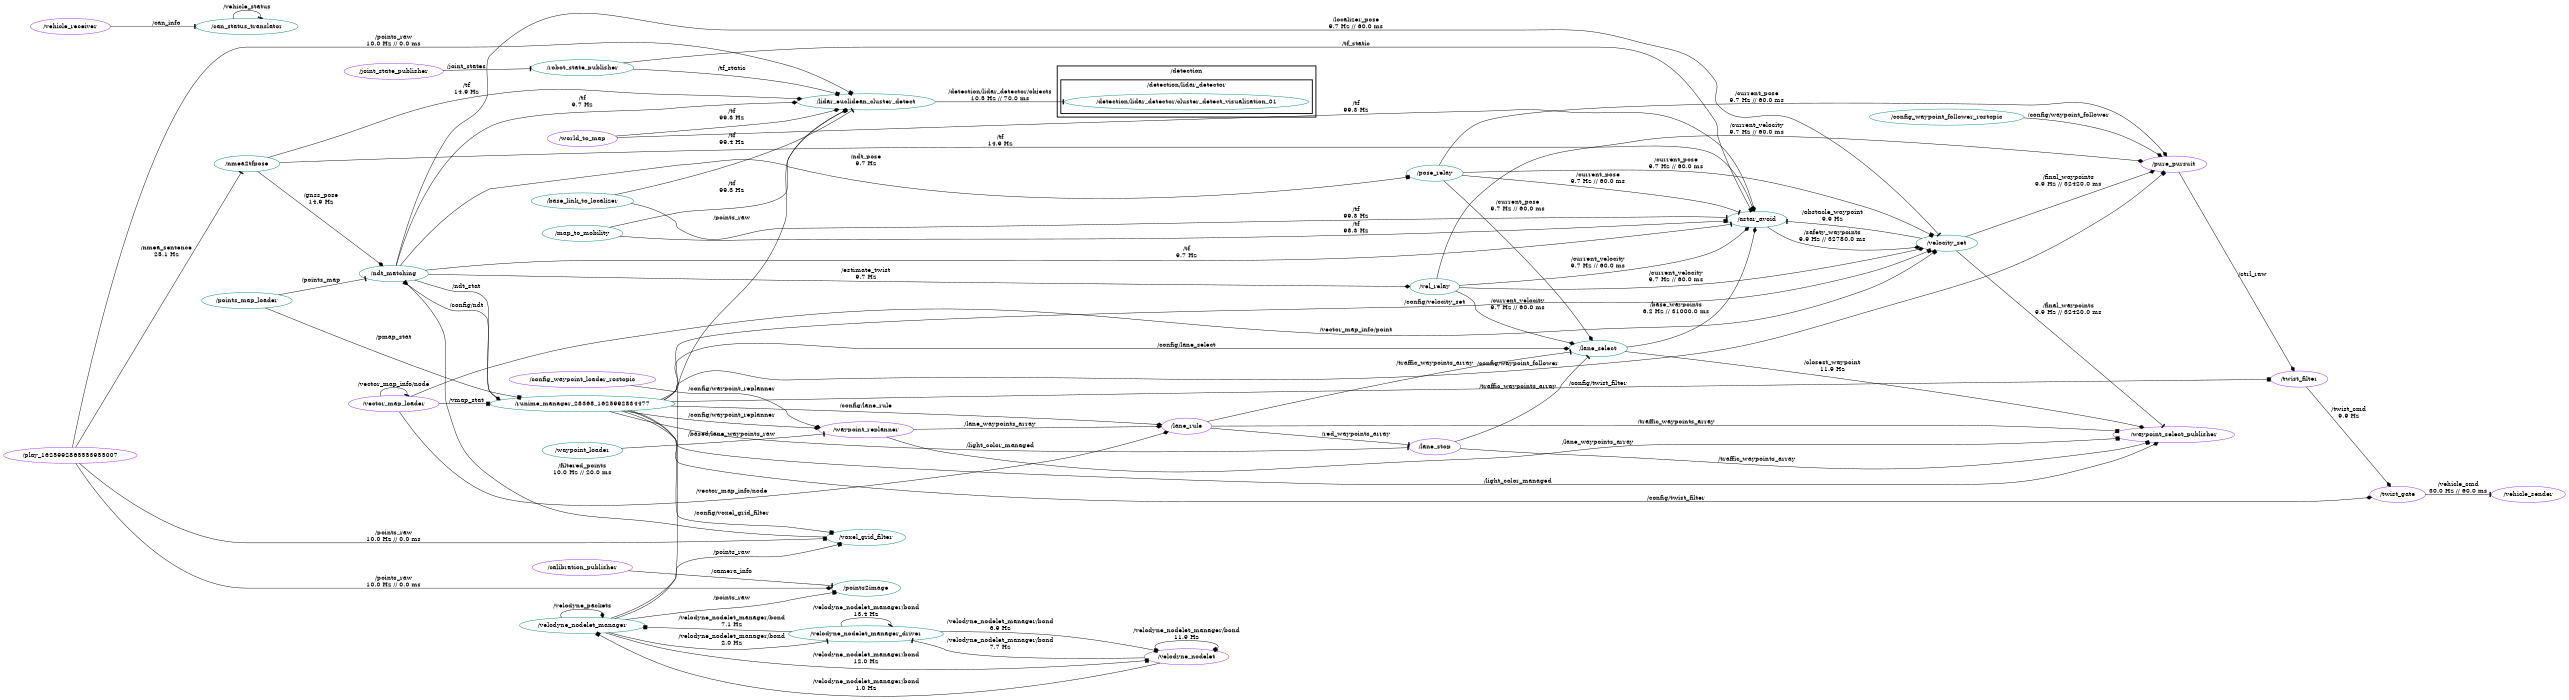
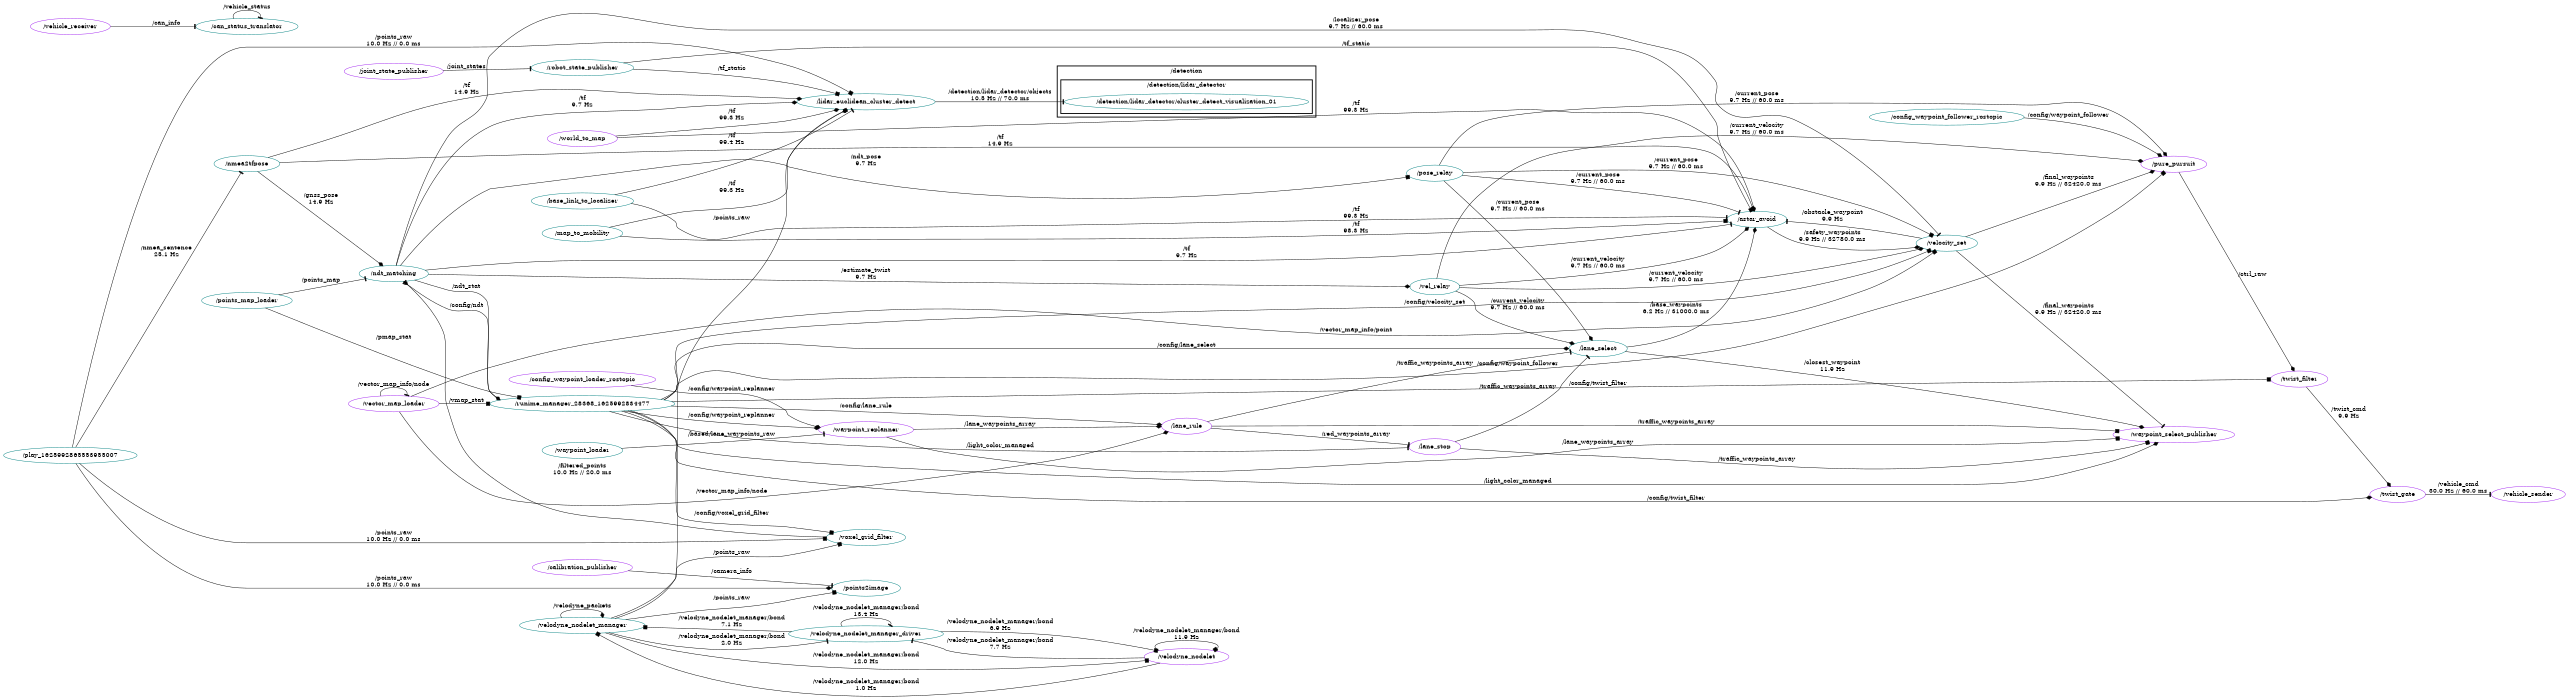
node "/play_1625992865553955007": color purple -> teal
